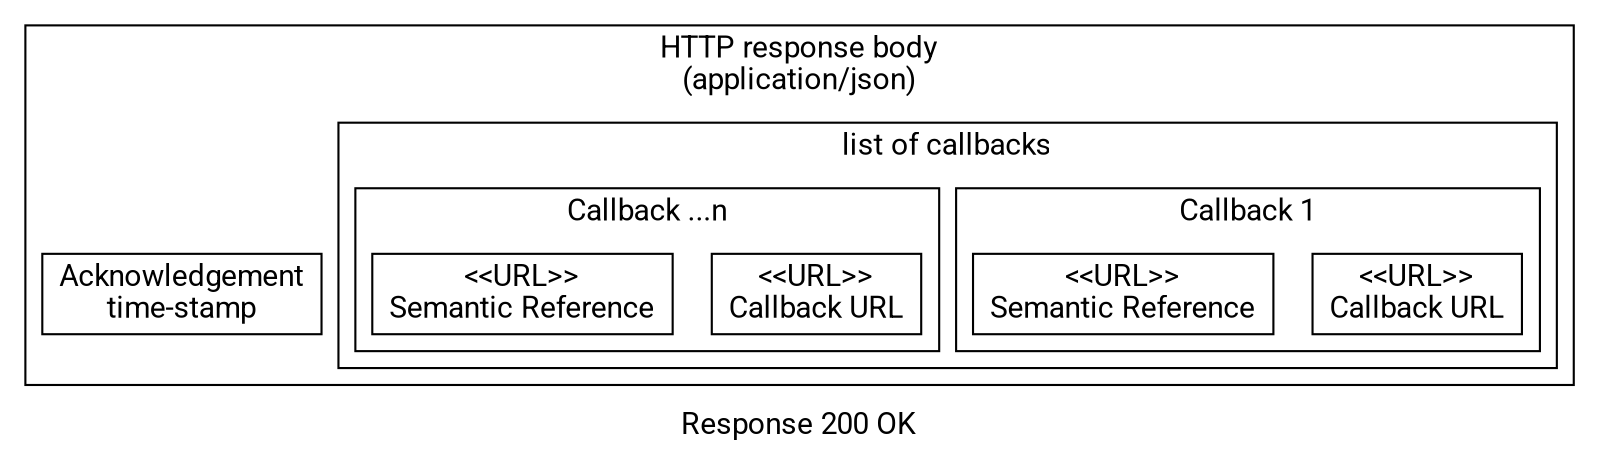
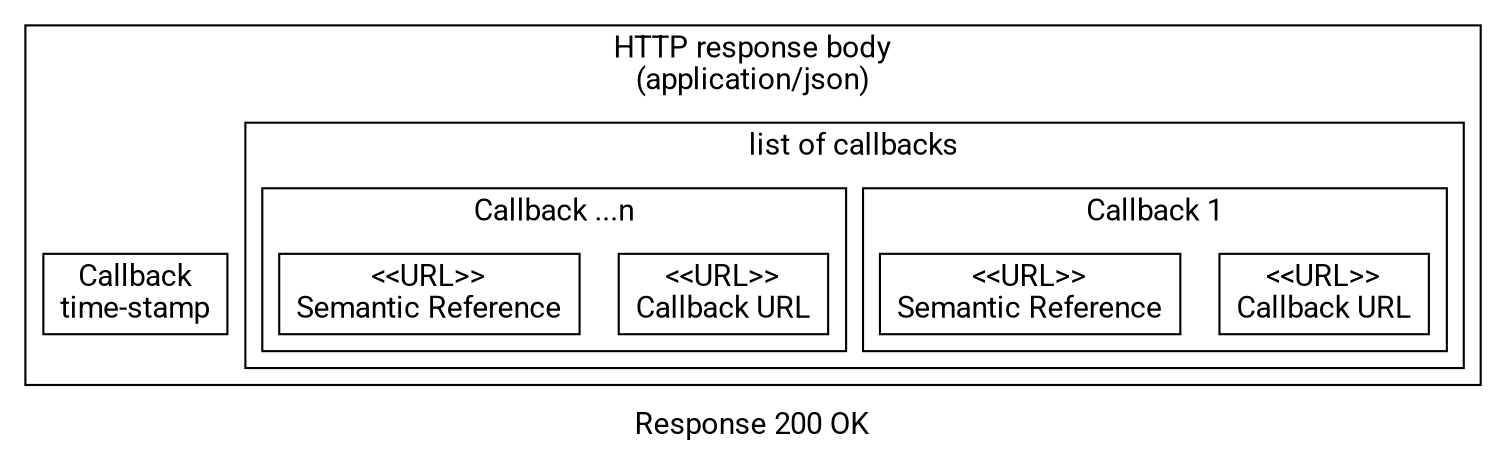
node "Acknowledgement time-stamp": label "Acknowledgement time-stamp" -> "Callback time-stamp"
